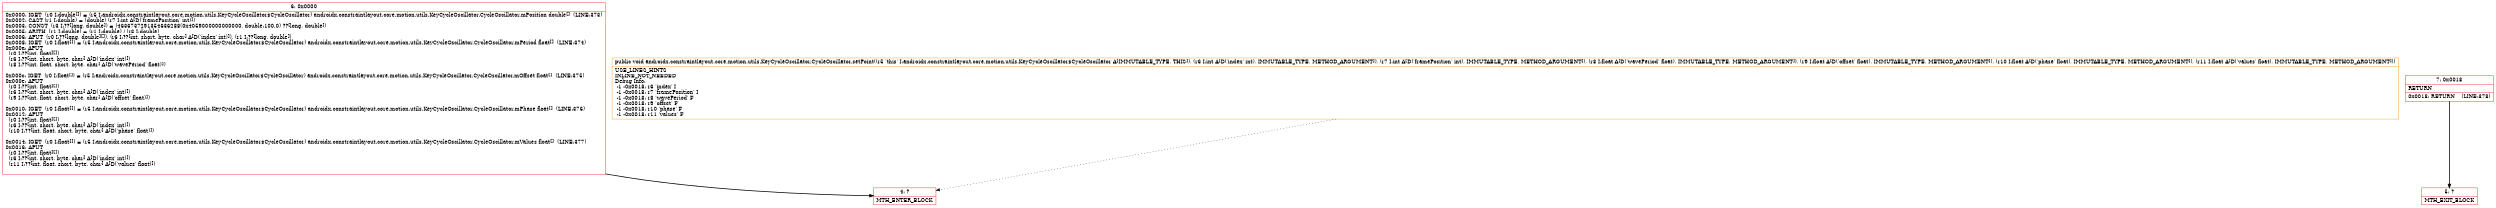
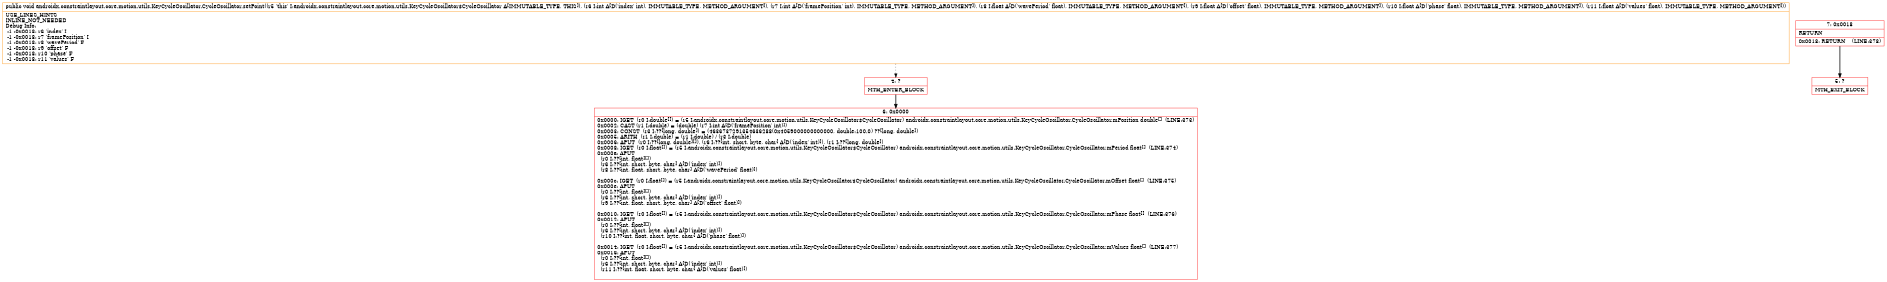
edge "6: 0x0000" -> "4: ?": reversed
